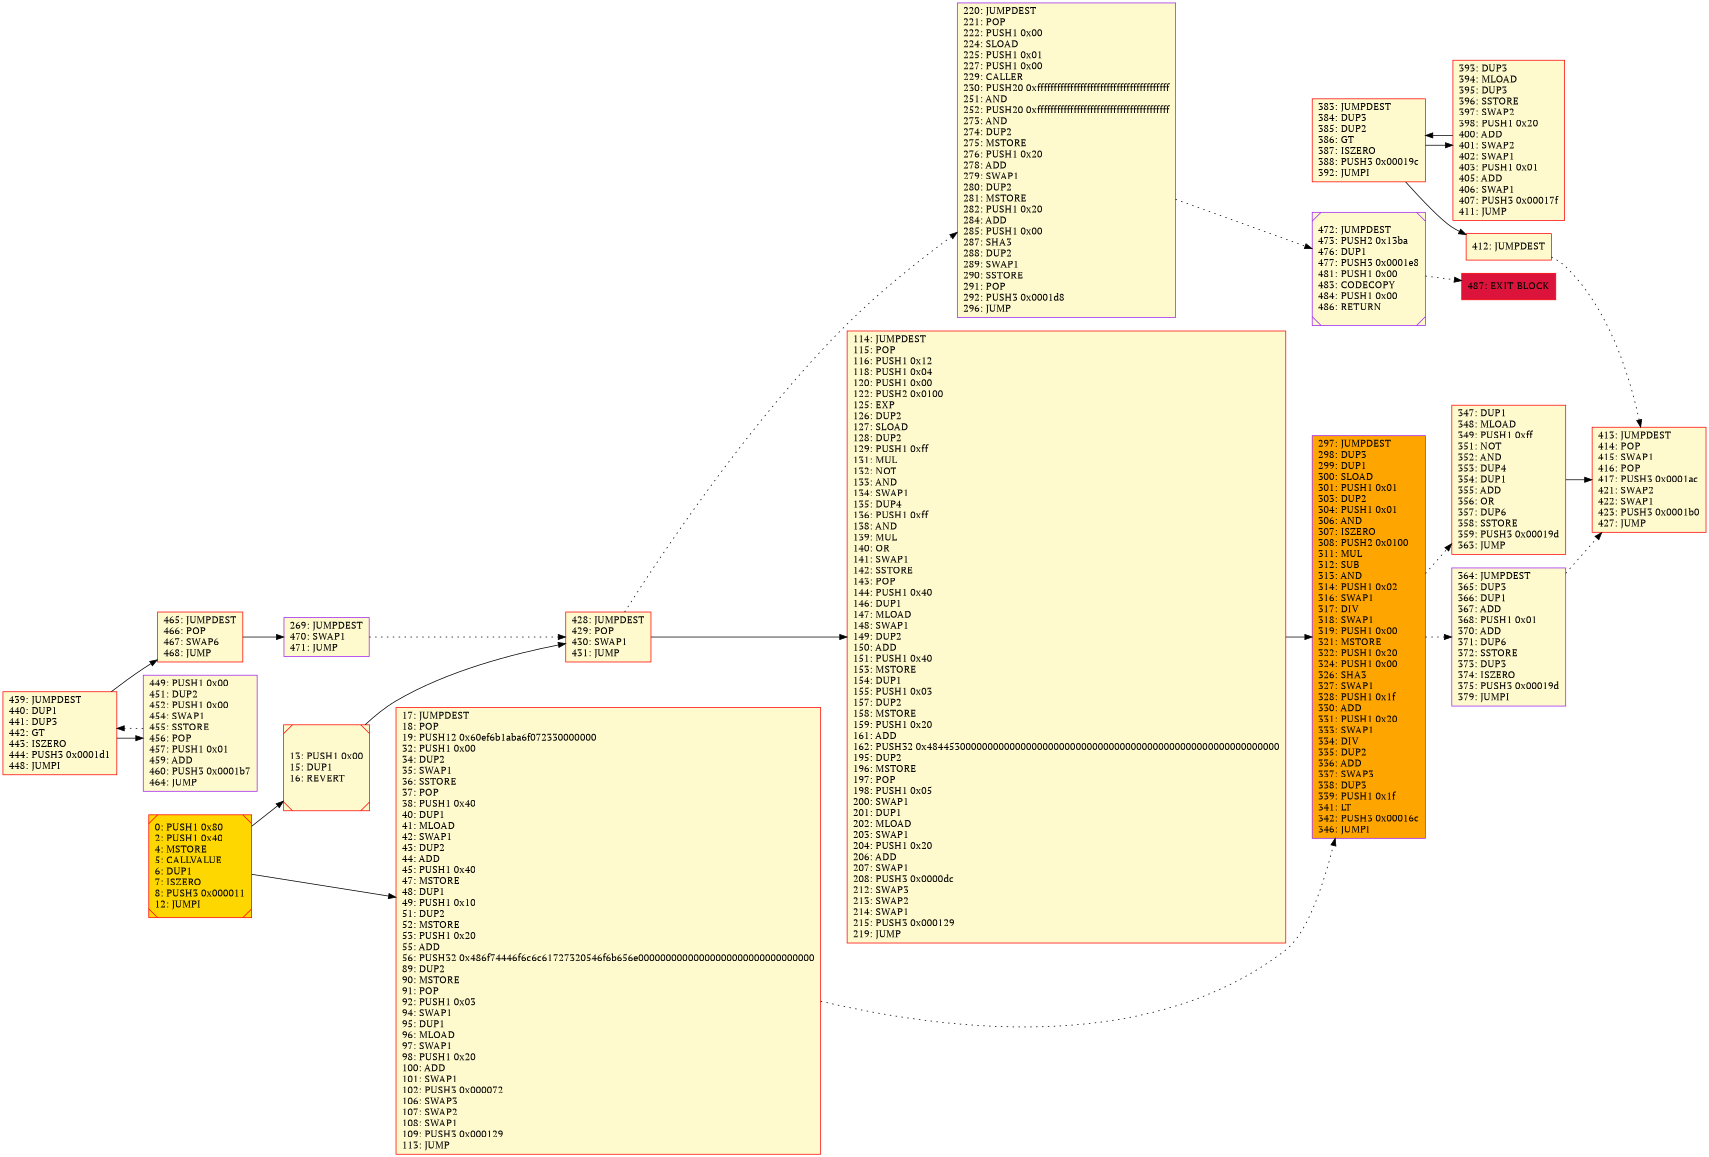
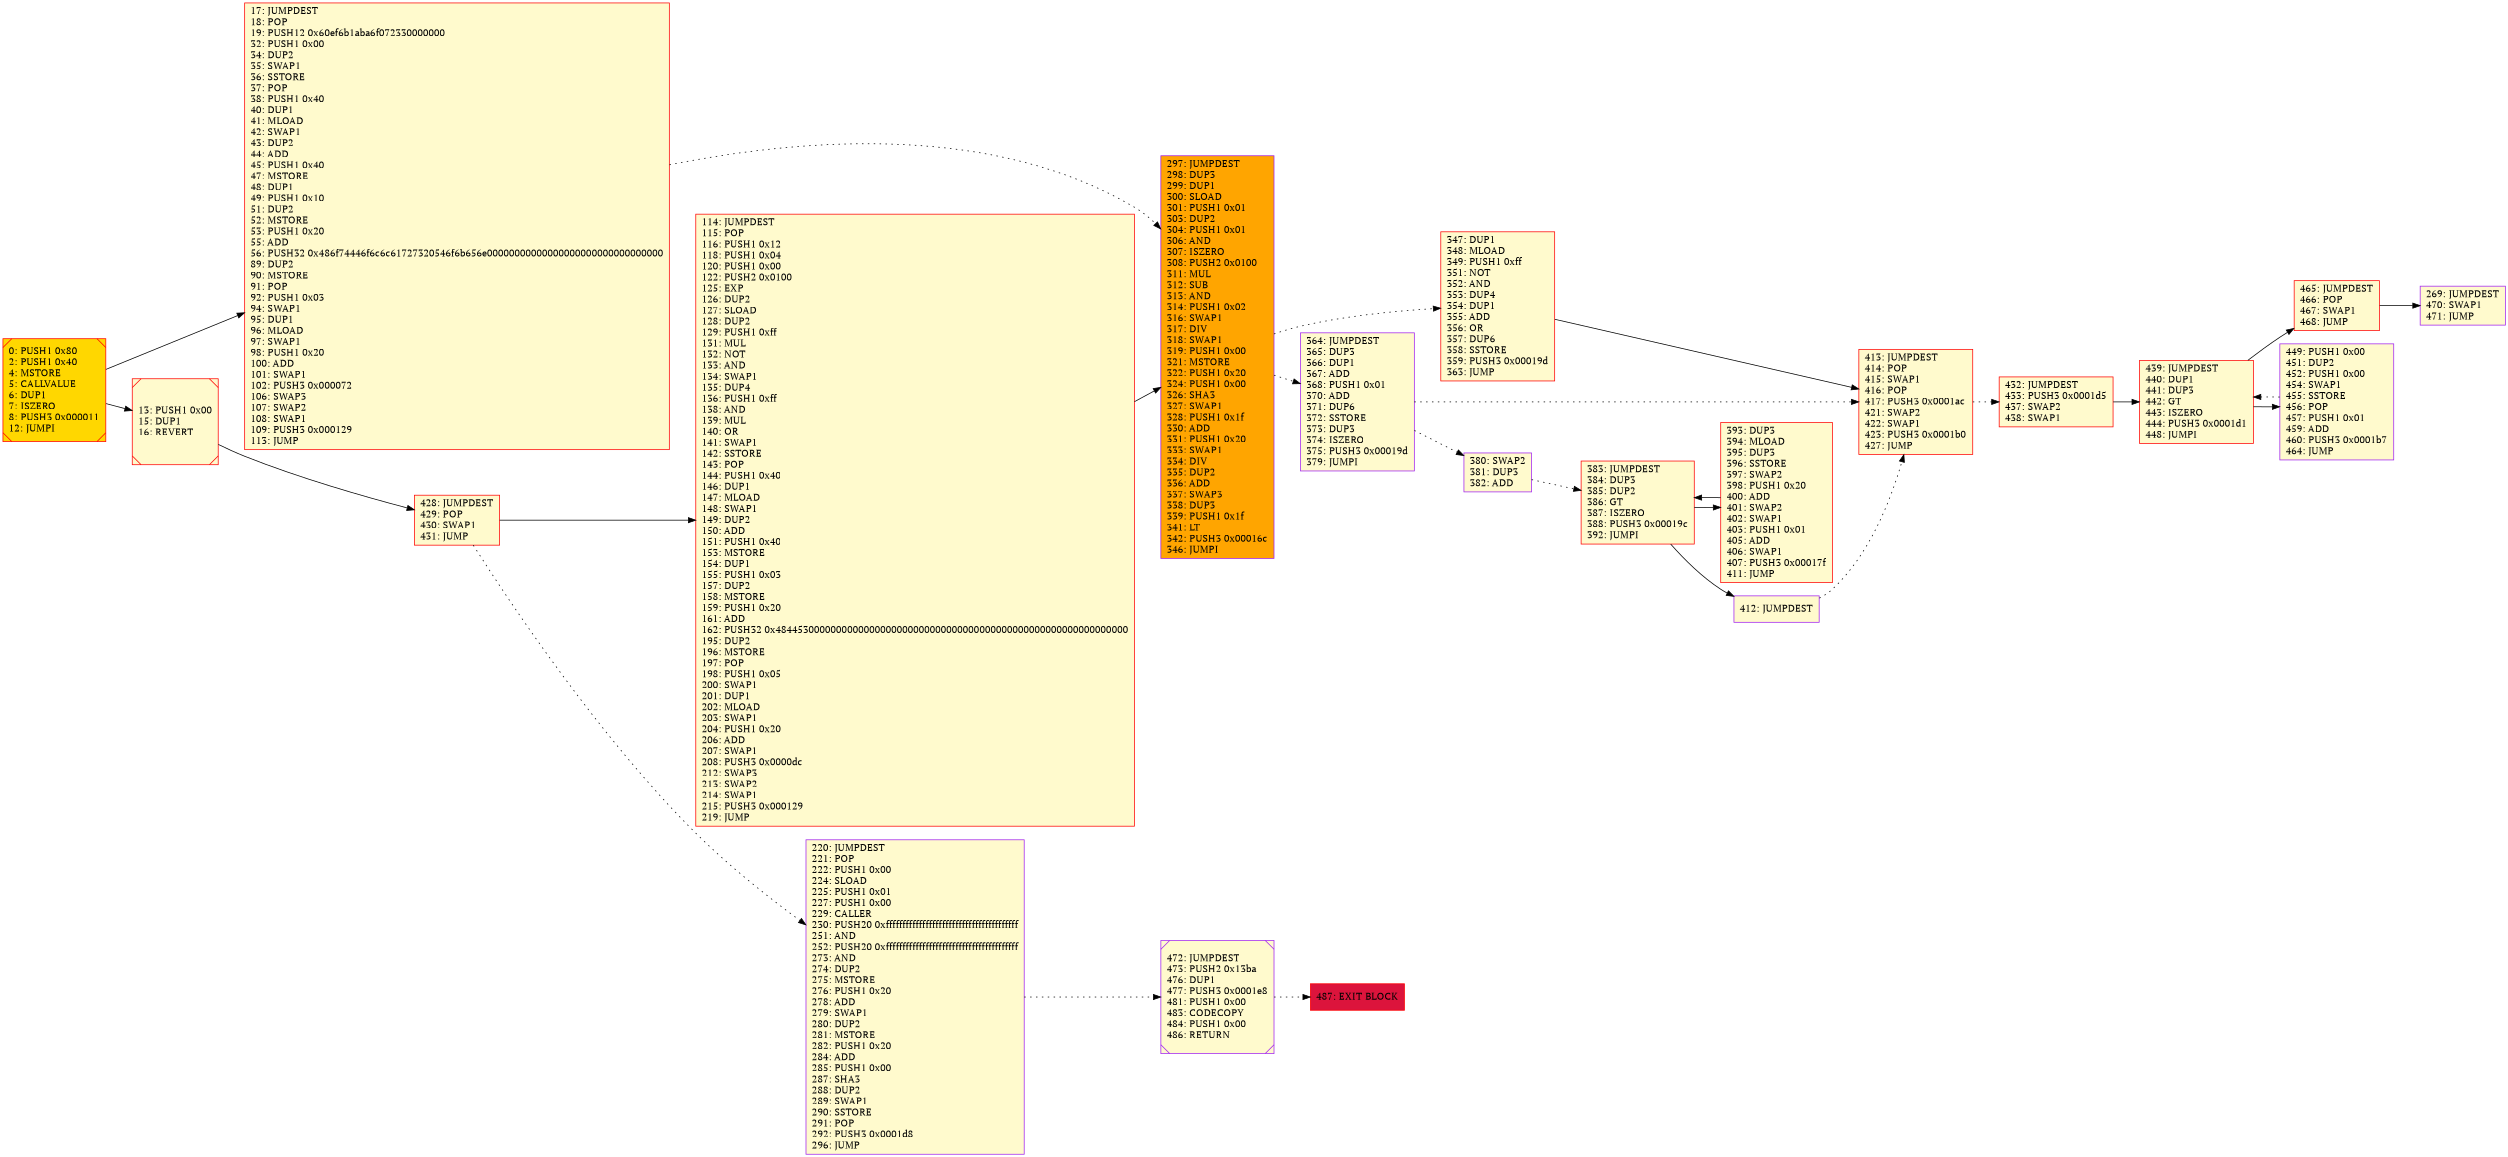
node "412: JUMPDEST": color red -> purple
node "432: JUMPDEST 433: PUSH3 0x0001d5 437: SWAP2 438: SWAP1": added
node "380: SWAP2 381: DUP3 382: ADD": added
node "465: JUMPDEST 466: POP 467: SWAP6 468: JUMP": label "465: JUMPDEST 466: POP 467: SWAP6 468: JUMP" -> "465: JUMPDEST 466: POP 467: SWAP1 468: JUMP"
edge "269: JUMPDEST 470: SWAP1 471: JUMP" -> "428: JUMPDEST 429: POP 430: SWAP1 431: JUMP": removed
